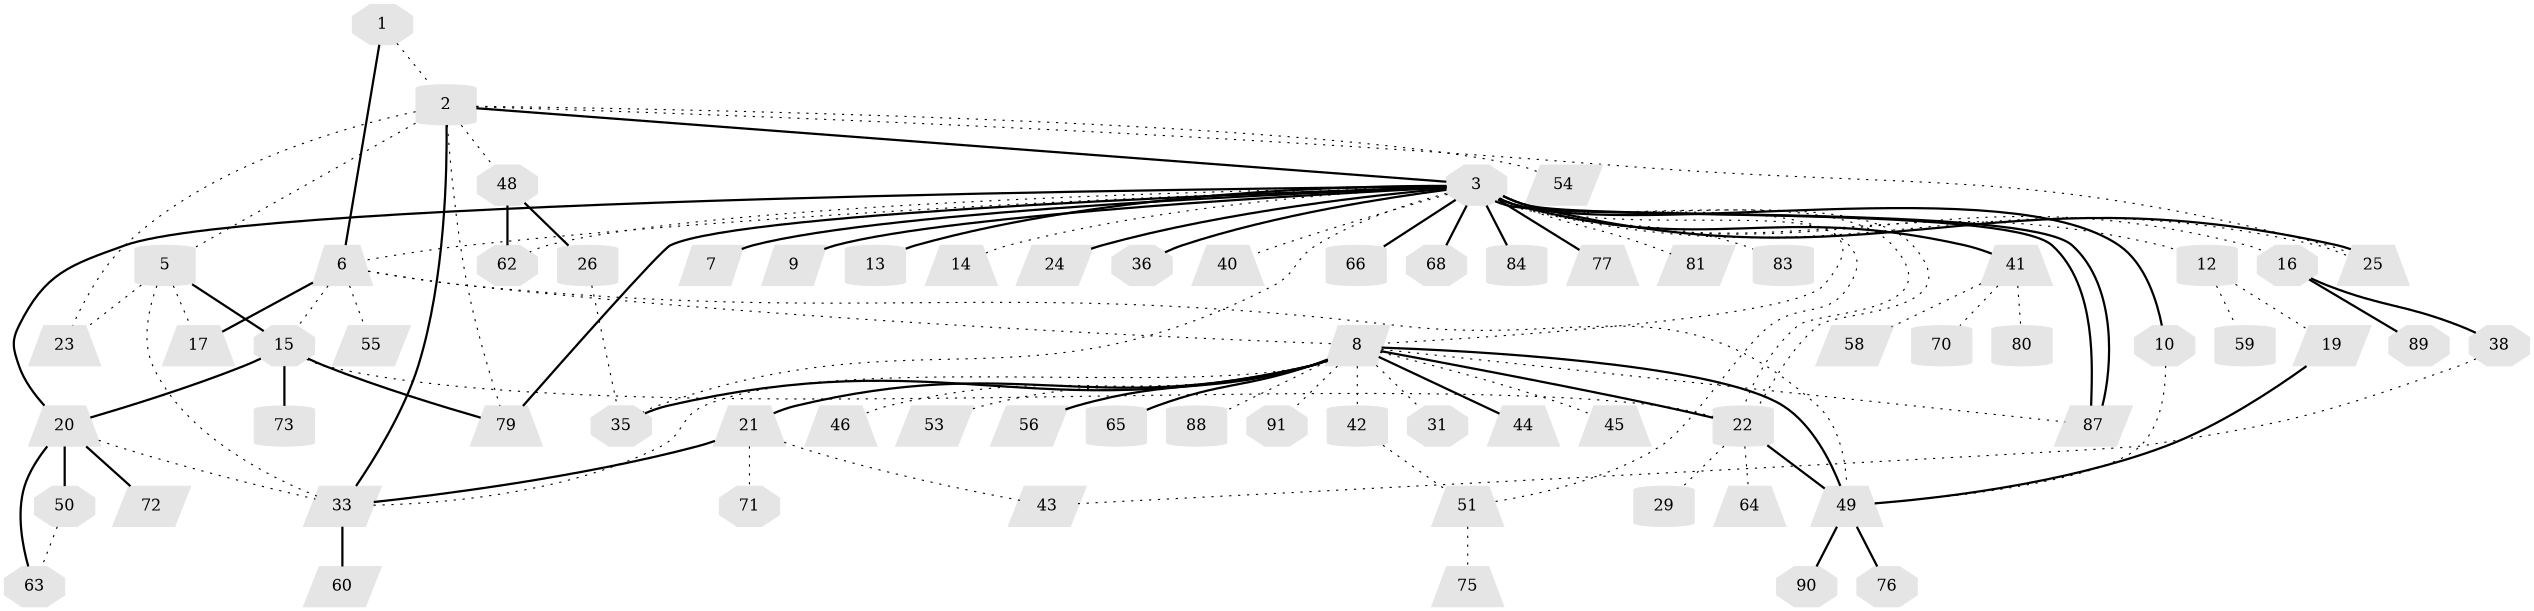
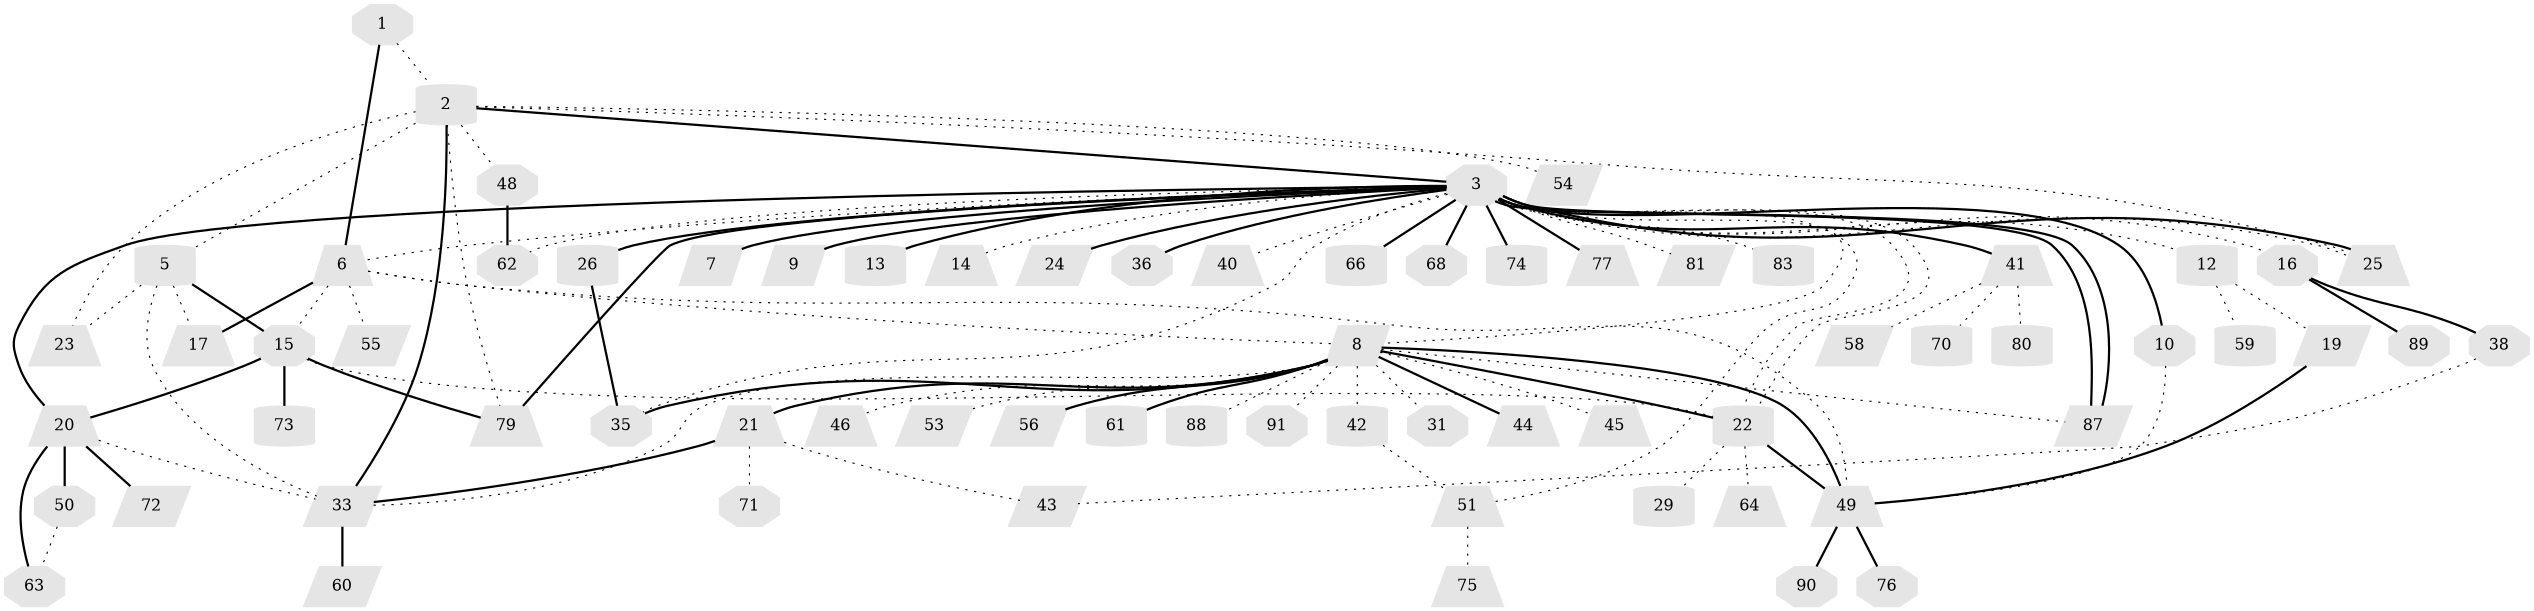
edge "48" -- "26": now "3" -- "26"
node "84": label "84" -> "74"
edge "26" -- "35": style dotted -> bold
node "65": label "65" -> "61"
